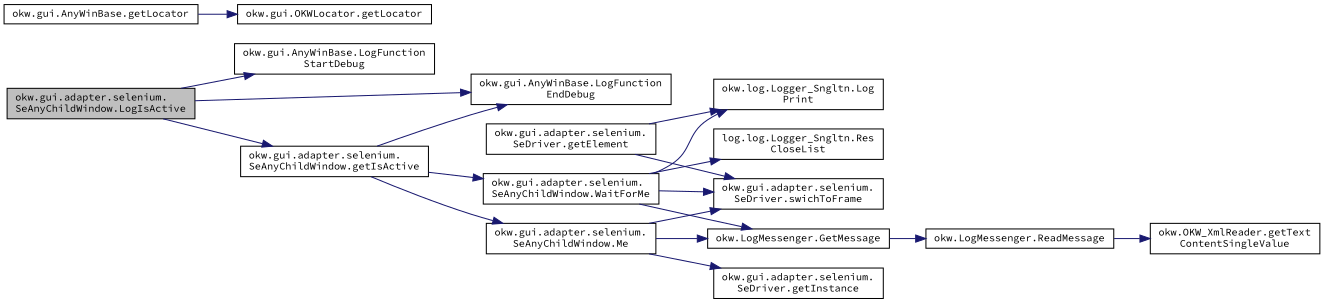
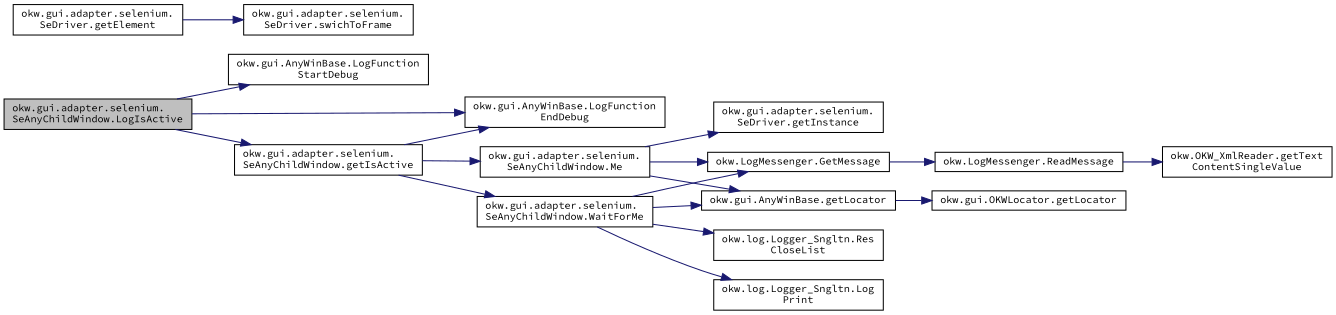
edge "okw.gui.adapter.selenium. SeDriver.getElement" -> "okw.log.Logger_Sngltn.Log Print": removed
node "log.log.Logger_Sngltn.Res CloseList": label "log.log.Logger_Sngltn.Res CloseList" -> "okw.log.Logger_Sngltn.Res CloseList"
edge "okw.gui.adapter.selenium. SeAnyChildWindow.WaitForMe" -> "okw.gui.adapter.selenium. SeDriver.swichToFrame": now "okw.gui.adapter.selenium. SeAnyChildWindow.WaitForMe" -> "okw.gui.AnyWinBase.getLocator"
edge "okw.gui.adapter.selenium. SeAnyChildWindow.Me" -> "okw.gui.adapter.selenium. SeDriver.swichToFrame": now "okw.gui.adapter.selenium. SeAnyChildWindow.Me" -> "okw.gui.AnyWinBase.getLocator"
